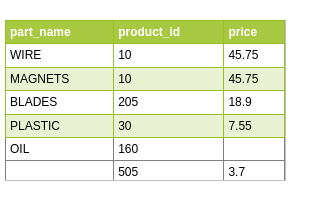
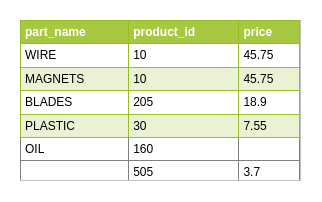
node "part_nameproduct_idprice WIRE 10 45.75 MAGNETS 10 45.75 BLADES 205 18.9 PLASTIC 30 7.55 OIL 160 505 3.7": moved (146, 101) -> (161, 101)
